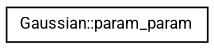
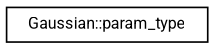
node "Gaussian::param_param": label "Gaussian::param_param" -> "Gaussian::param_type"
